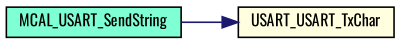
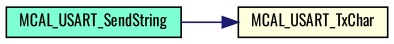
node "USART_USART_TxChar": label "USART_USART_TxChar" -> "MCAL_USART_TxChar"
